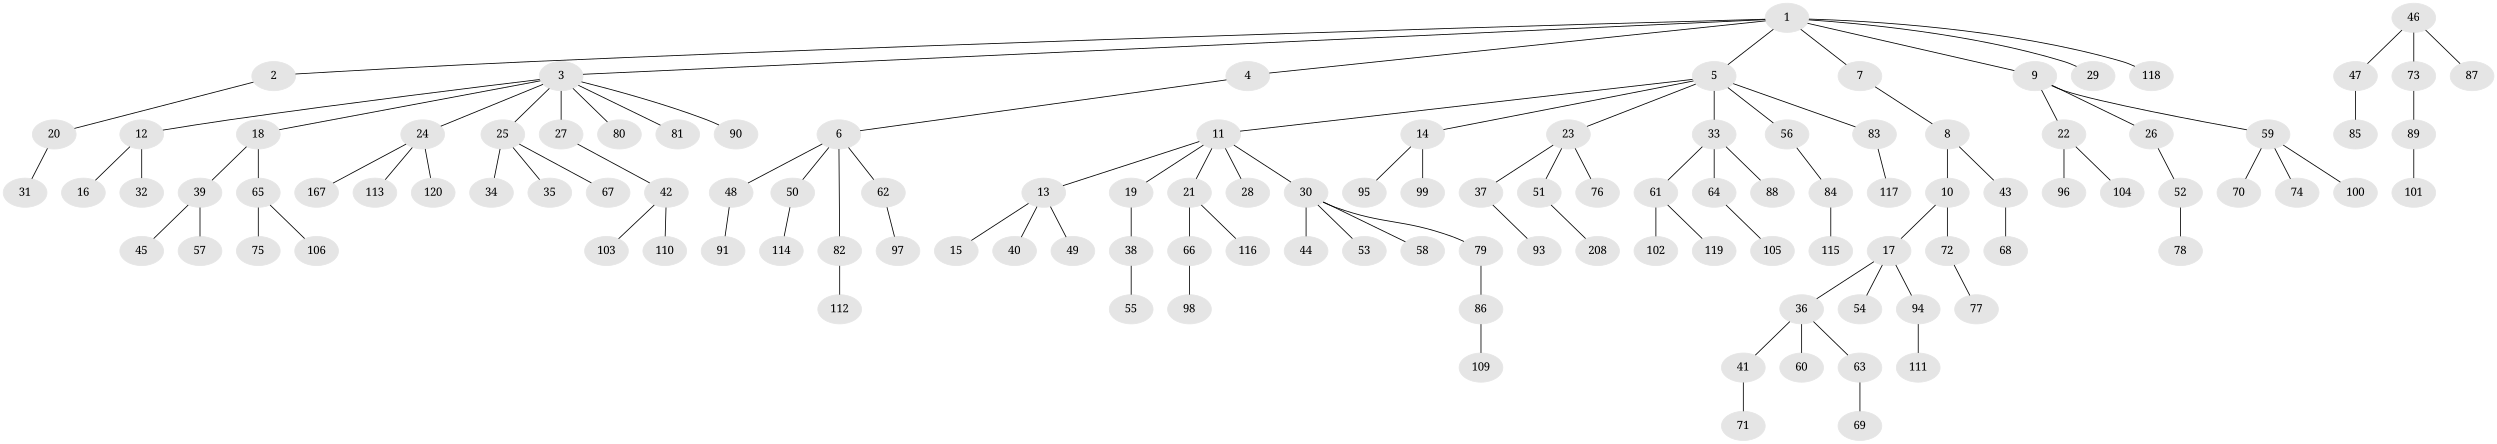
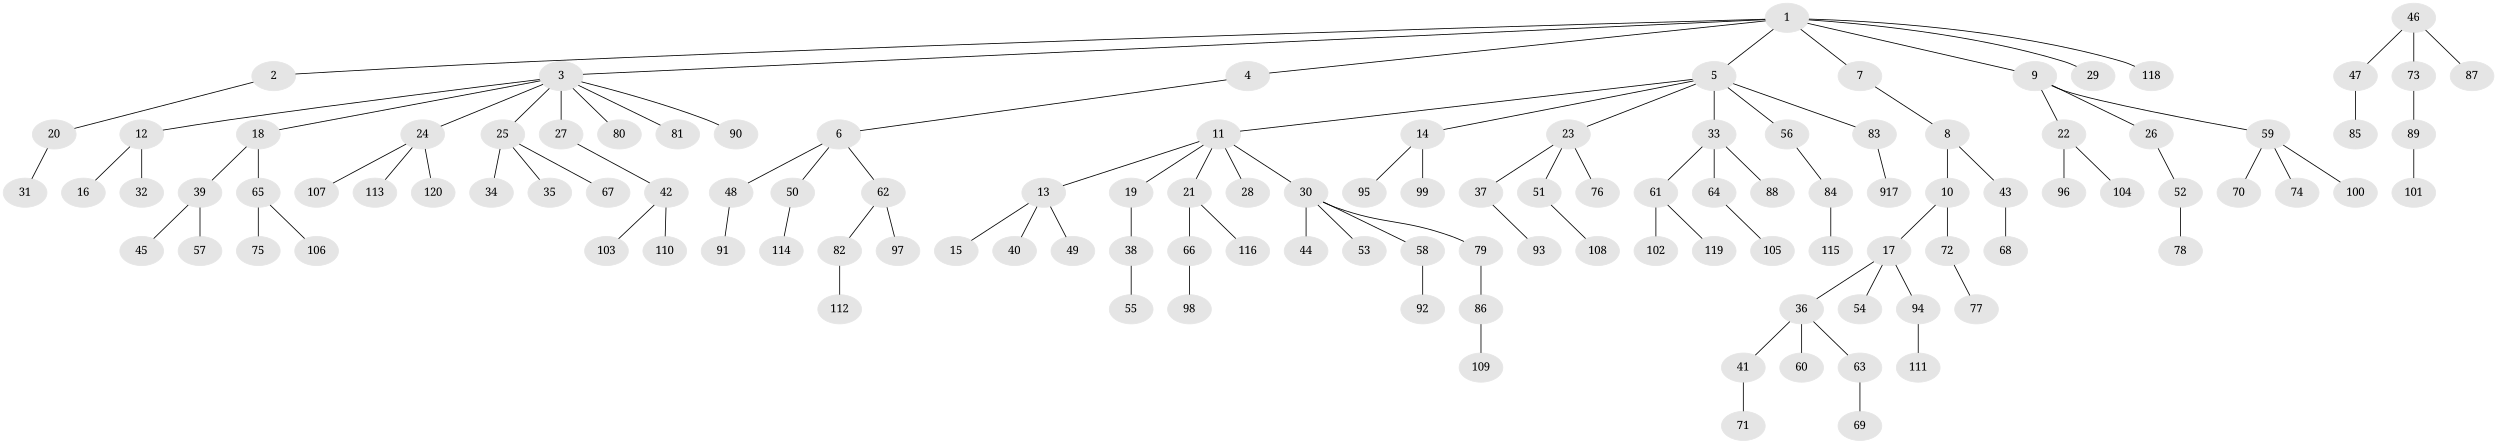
node "167": label "167" -> "107"
edge "6" -- "82": now "62" -- "82"
node "117": label "117" -> "917"
node "208": label "208" -> "108"
node "92": added
